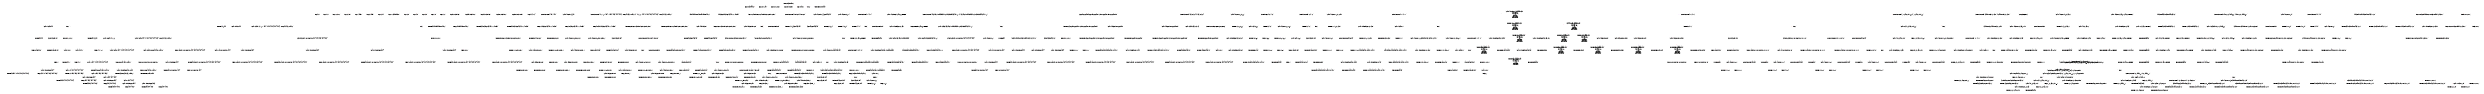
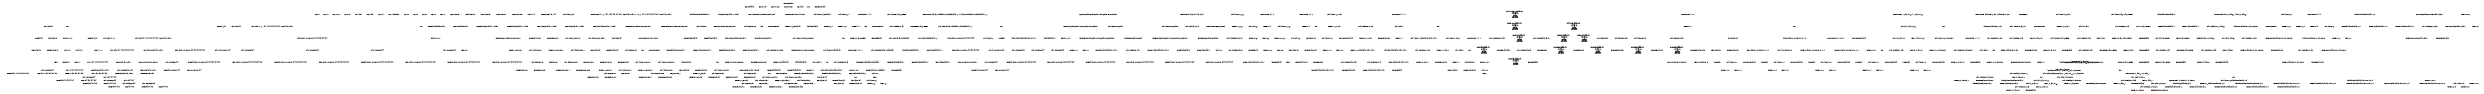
node "(CONTROL_LITERAL,if ( v13 ),if ( v13 ))": label "(CONTROL_LITERAL,if ( v13 ),if ( v13 ))" -> "(CONTROL_STRUCTURE,if ( v13 ),if ( v13 ))"
